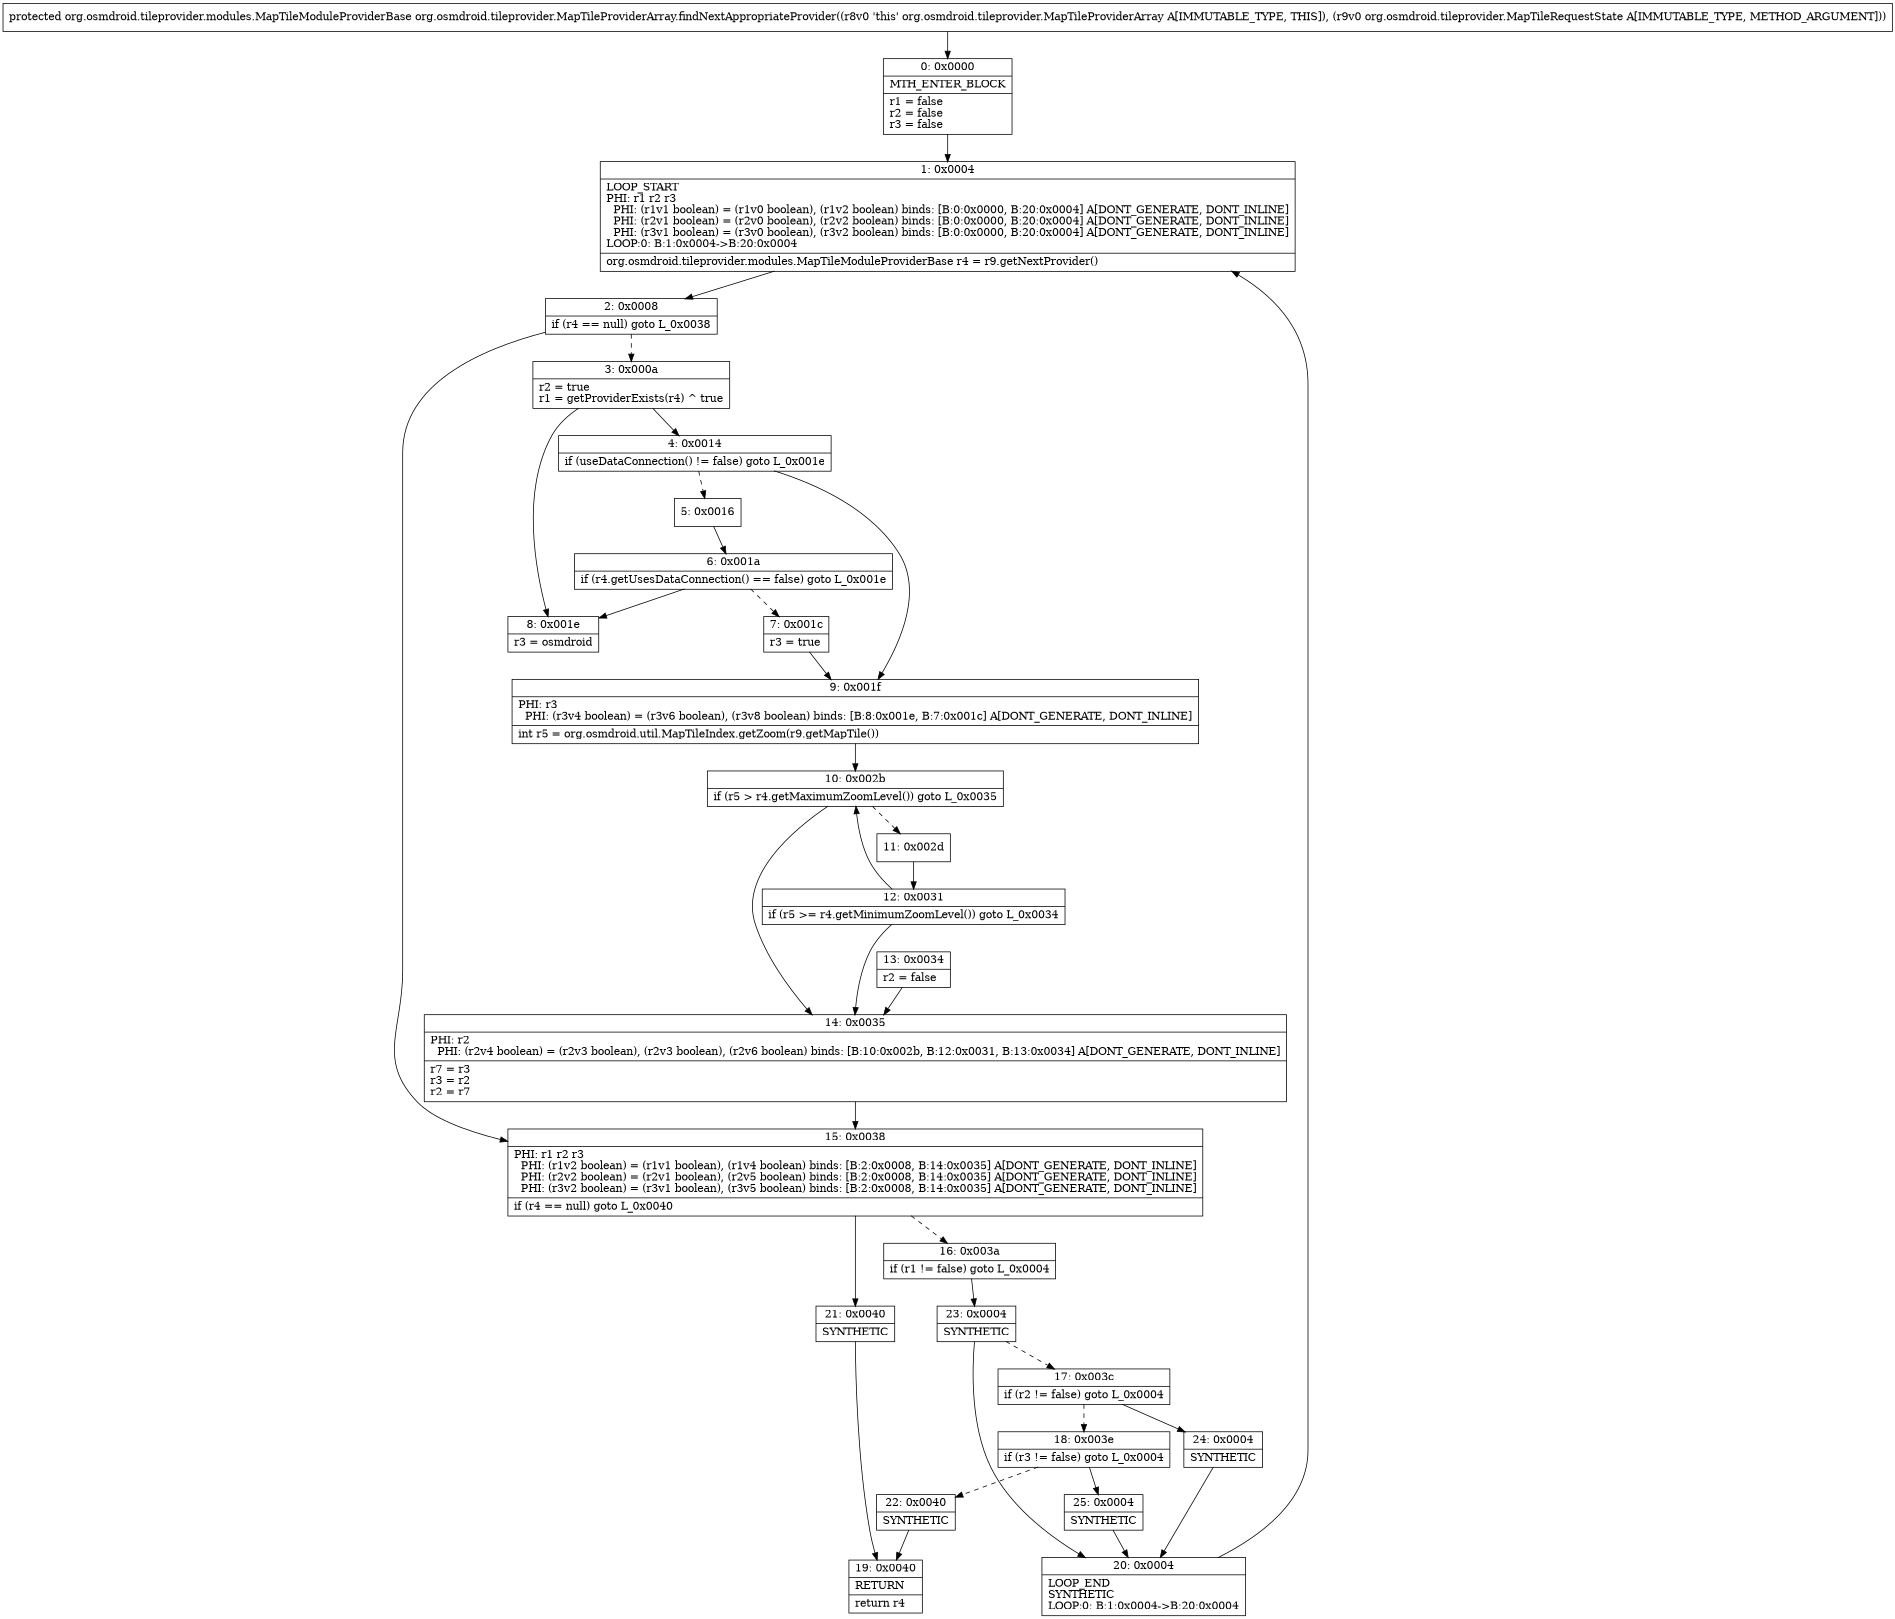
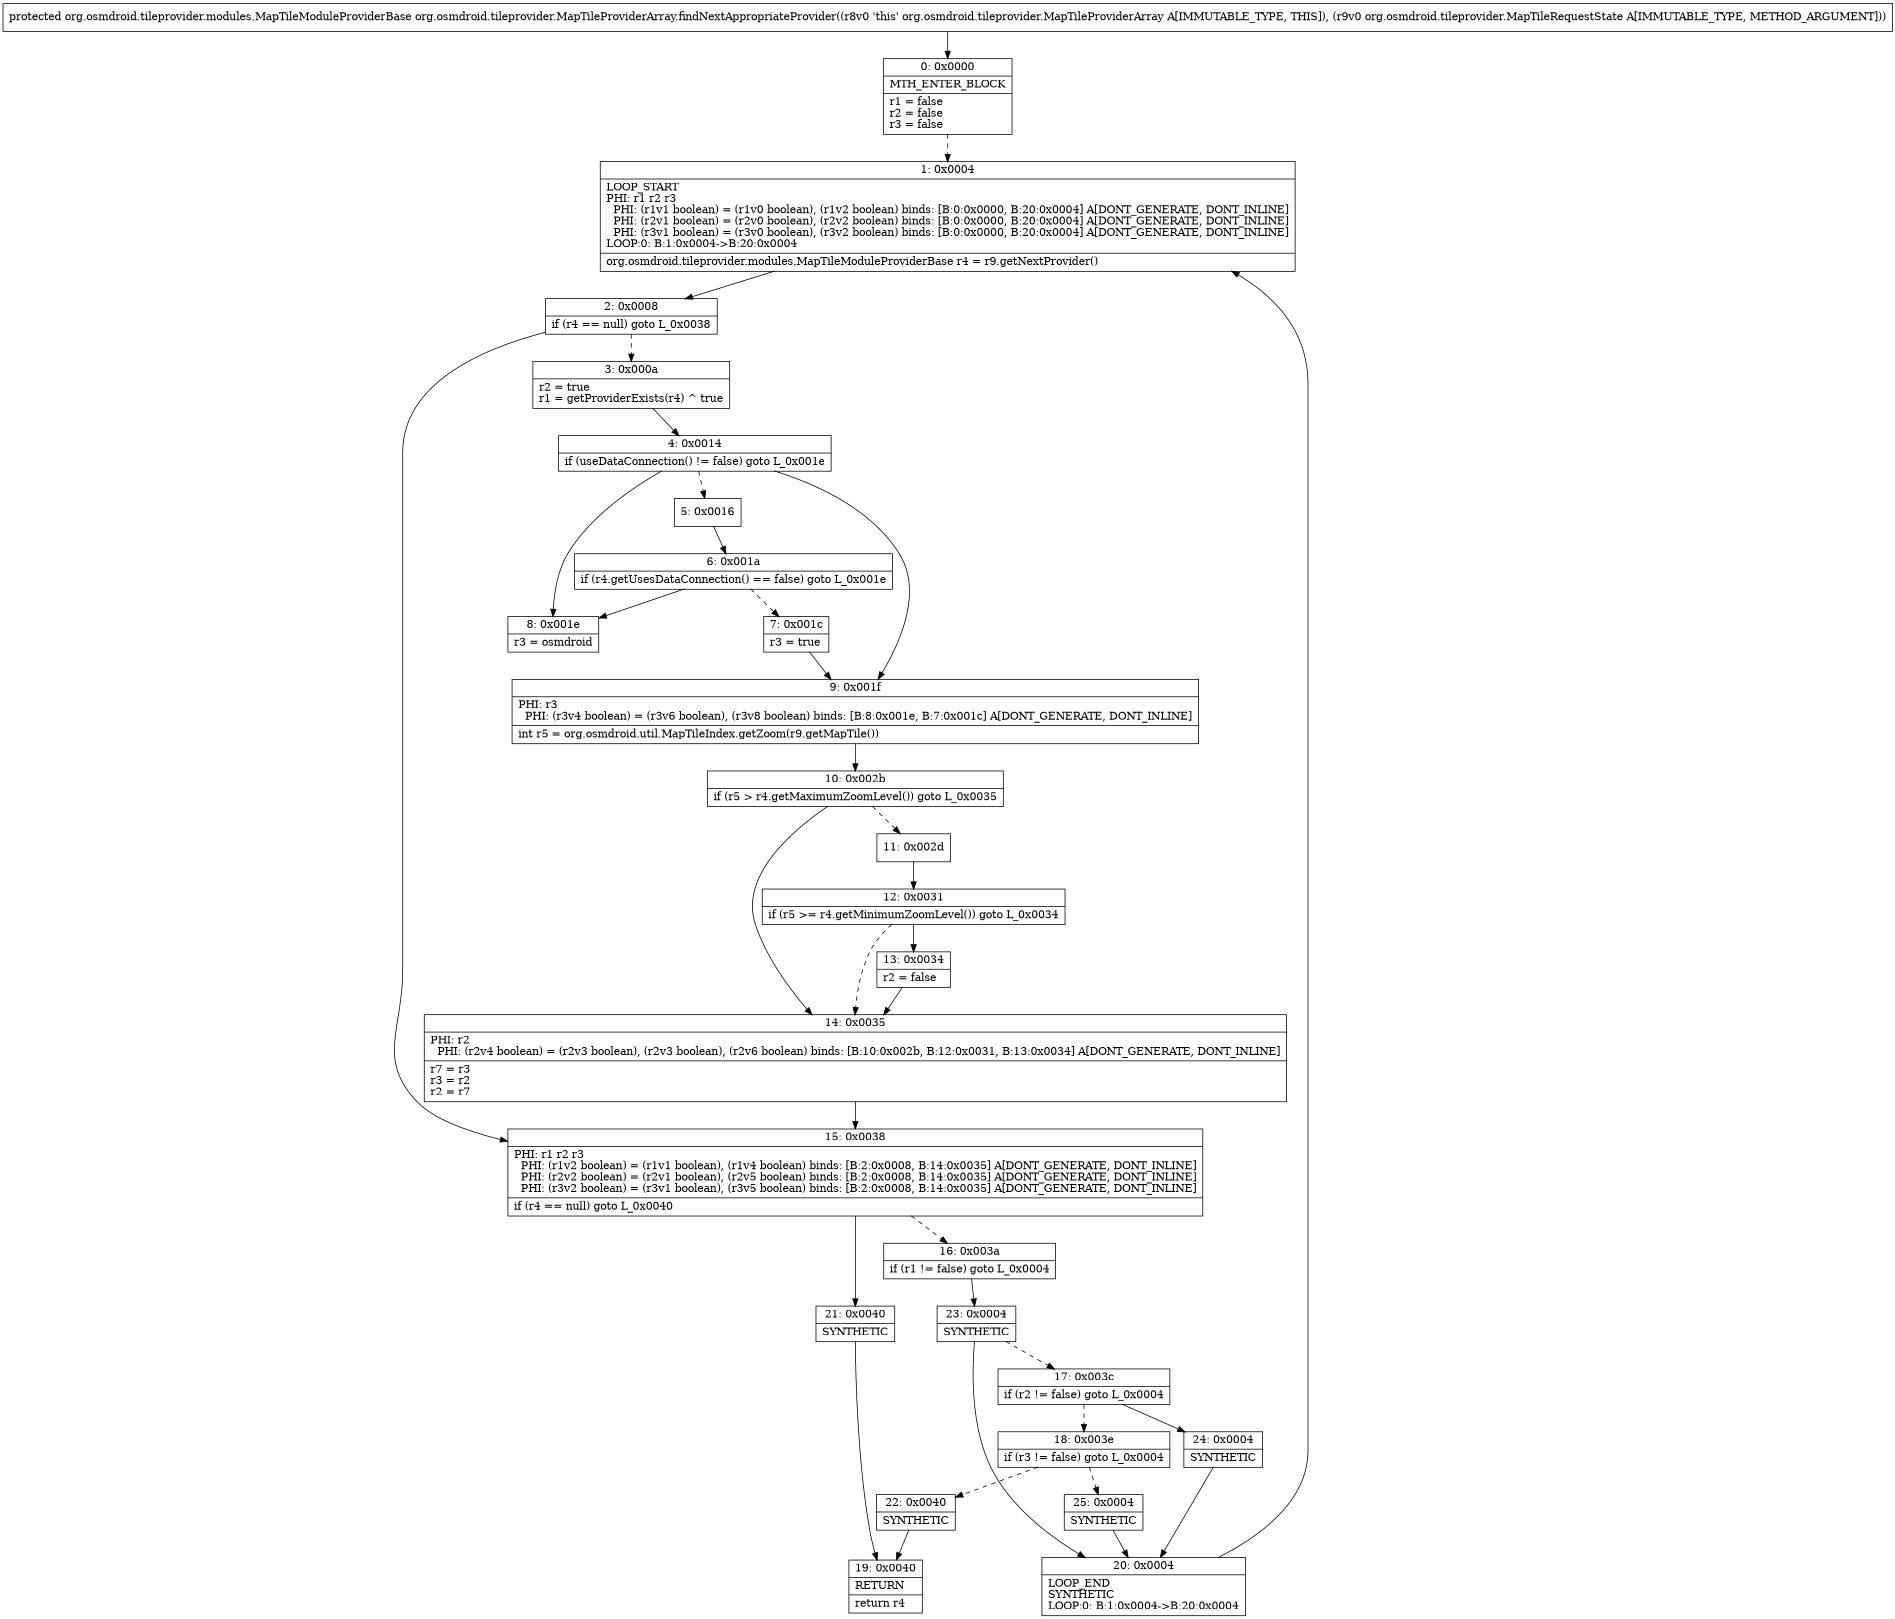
edge "0: 0x0000" -> "1: 0x0004": style solid -> dashed
edge "3: 0x000a" -> "8: 0x001e": now "4: 0x0014" -> "8: 0x001e"
edge "12: 0x0031" -> "10: 0x002b": now "12: 0x0031" -> "13: 0x0034"
edge "12: 0x0031" -> "14: 0x0035": style solid -> dashed
edge "18: 0x003e" -> "25: 0x0004": style solid -> dashed
